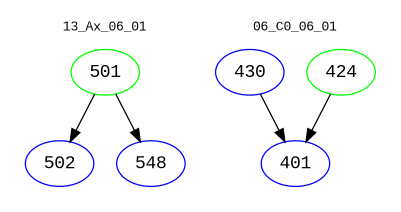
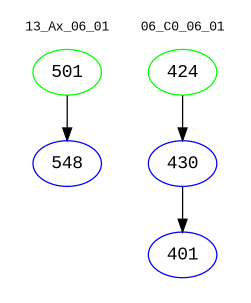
edge "424" -> "401": now "424" -> "430"
node "502": removed
